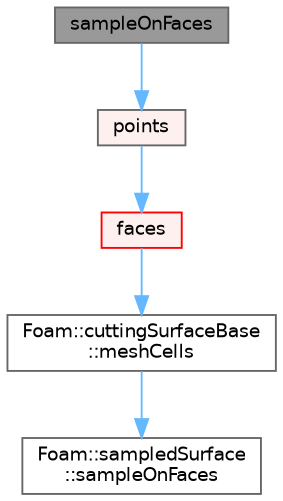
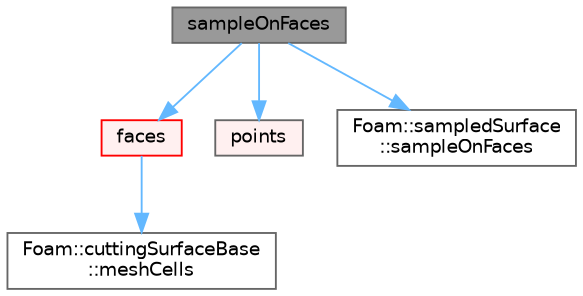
edge "points" -> "faces": now "sampleOnFaces" -> "faces"
edge "Foam::cuttingSurfaceBase ::meshCells" -> "Foam::sampledSurface ::sampleOnFaces": now "sampleOnFaces" -> "Foam::sampledSurface ::sampleOnFaces"
